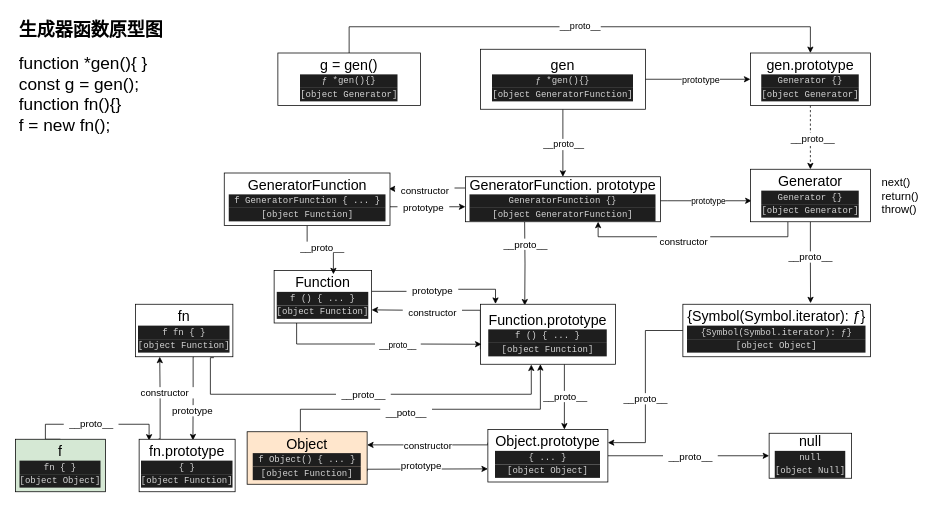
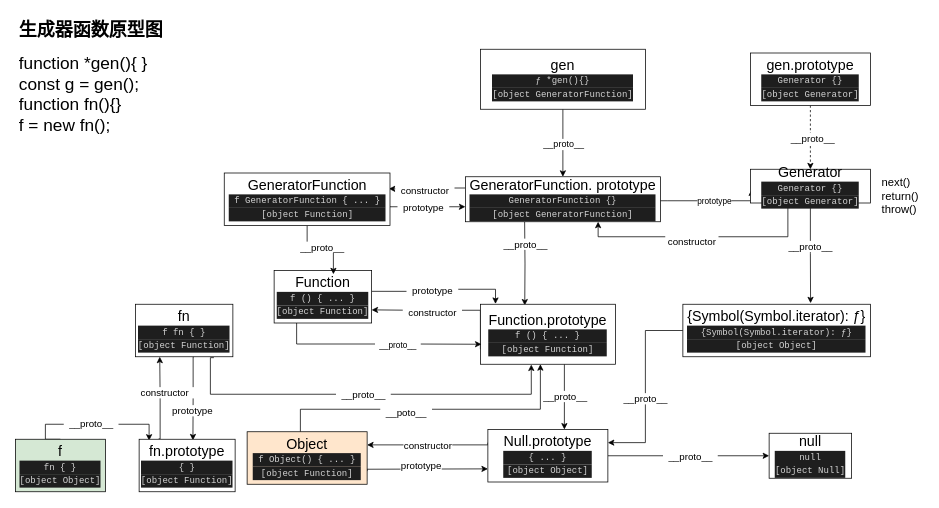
edge "g = gen() ƒ *gen(){} [object Generator]" -> "gen.prototype Generator {} [object Generator]": removed, label "__proto__"
node "g = gen() ƒ *gen(){} [object Generator]": removed
edge "gen ƒ *gen(){} [object GeneratorFunction]" -> "gen.prototype Generator {} [object Generator]": removed, label "prototype"
node "Generator Generator {} [object Generator]": size 120x53 -> 120x34
node "Object.prototype { ... } [object Object]": label "Object.prototype { ... } [object Object]" -> "Null.prototype { ... } [object Object]"
